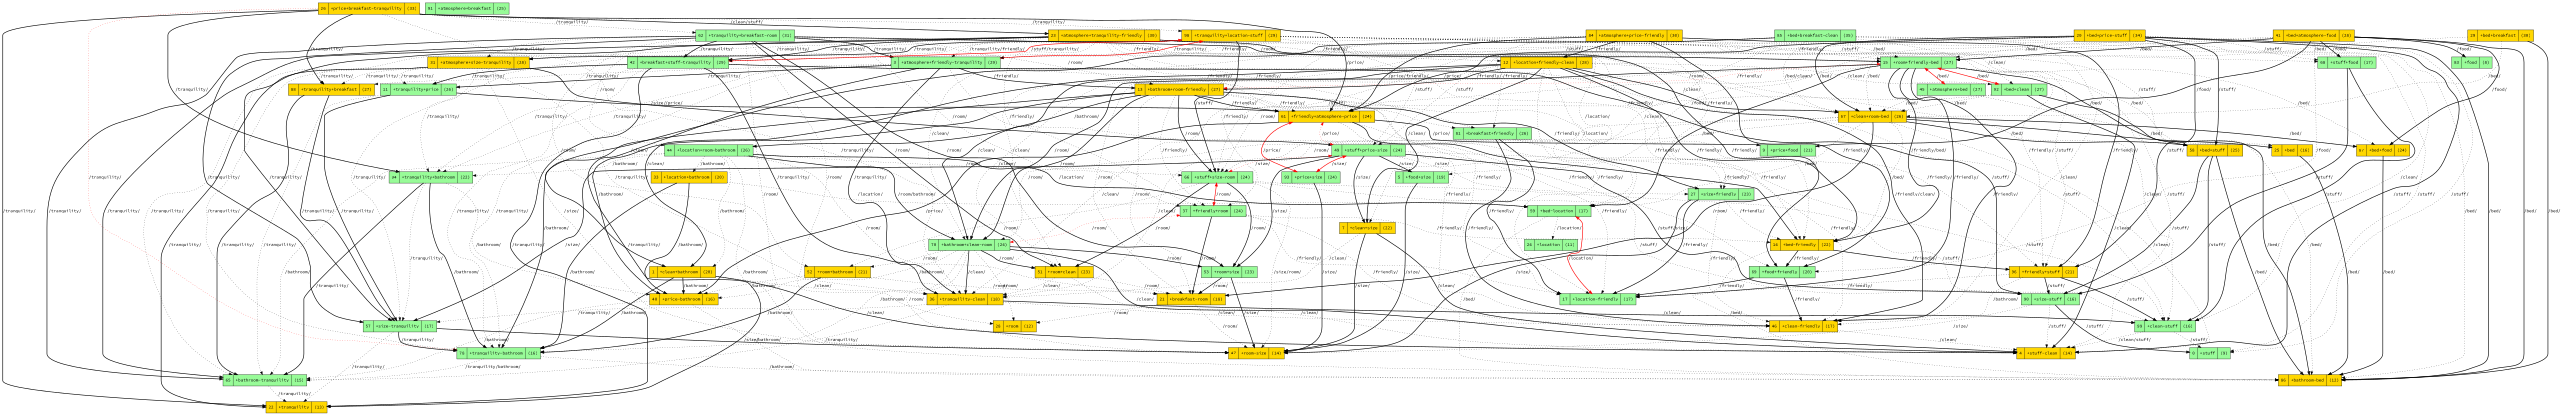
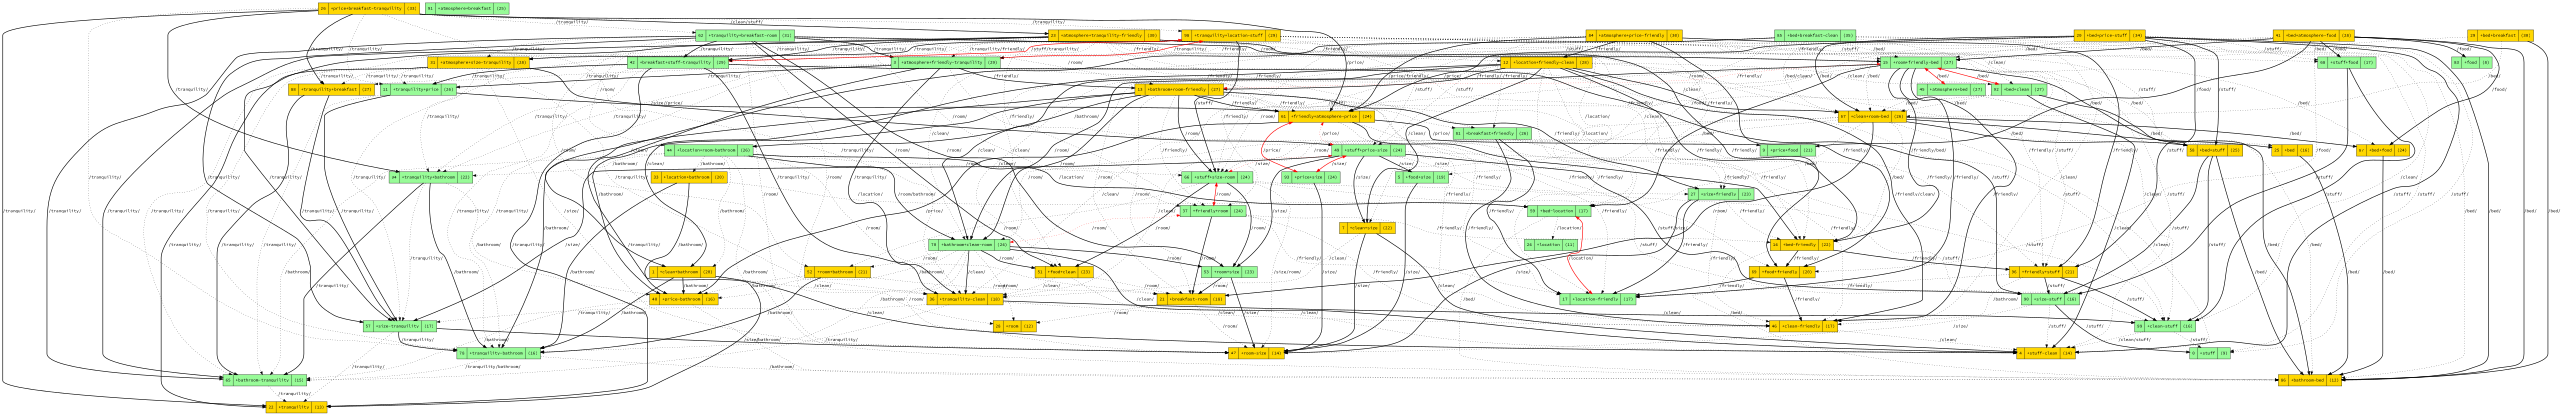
edge "26" -> "11": added, label "/tranquility/"
edge "26" -> "78": color red -> black
node "51": text "+room+clean" -> "+food+clean"
node "69": fillcolor palegreen -> gold
